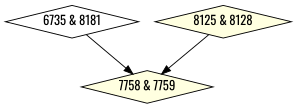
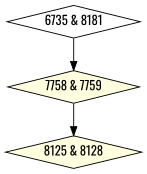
edge "8125 & 8128" -> "7758 & 7759": reversed
